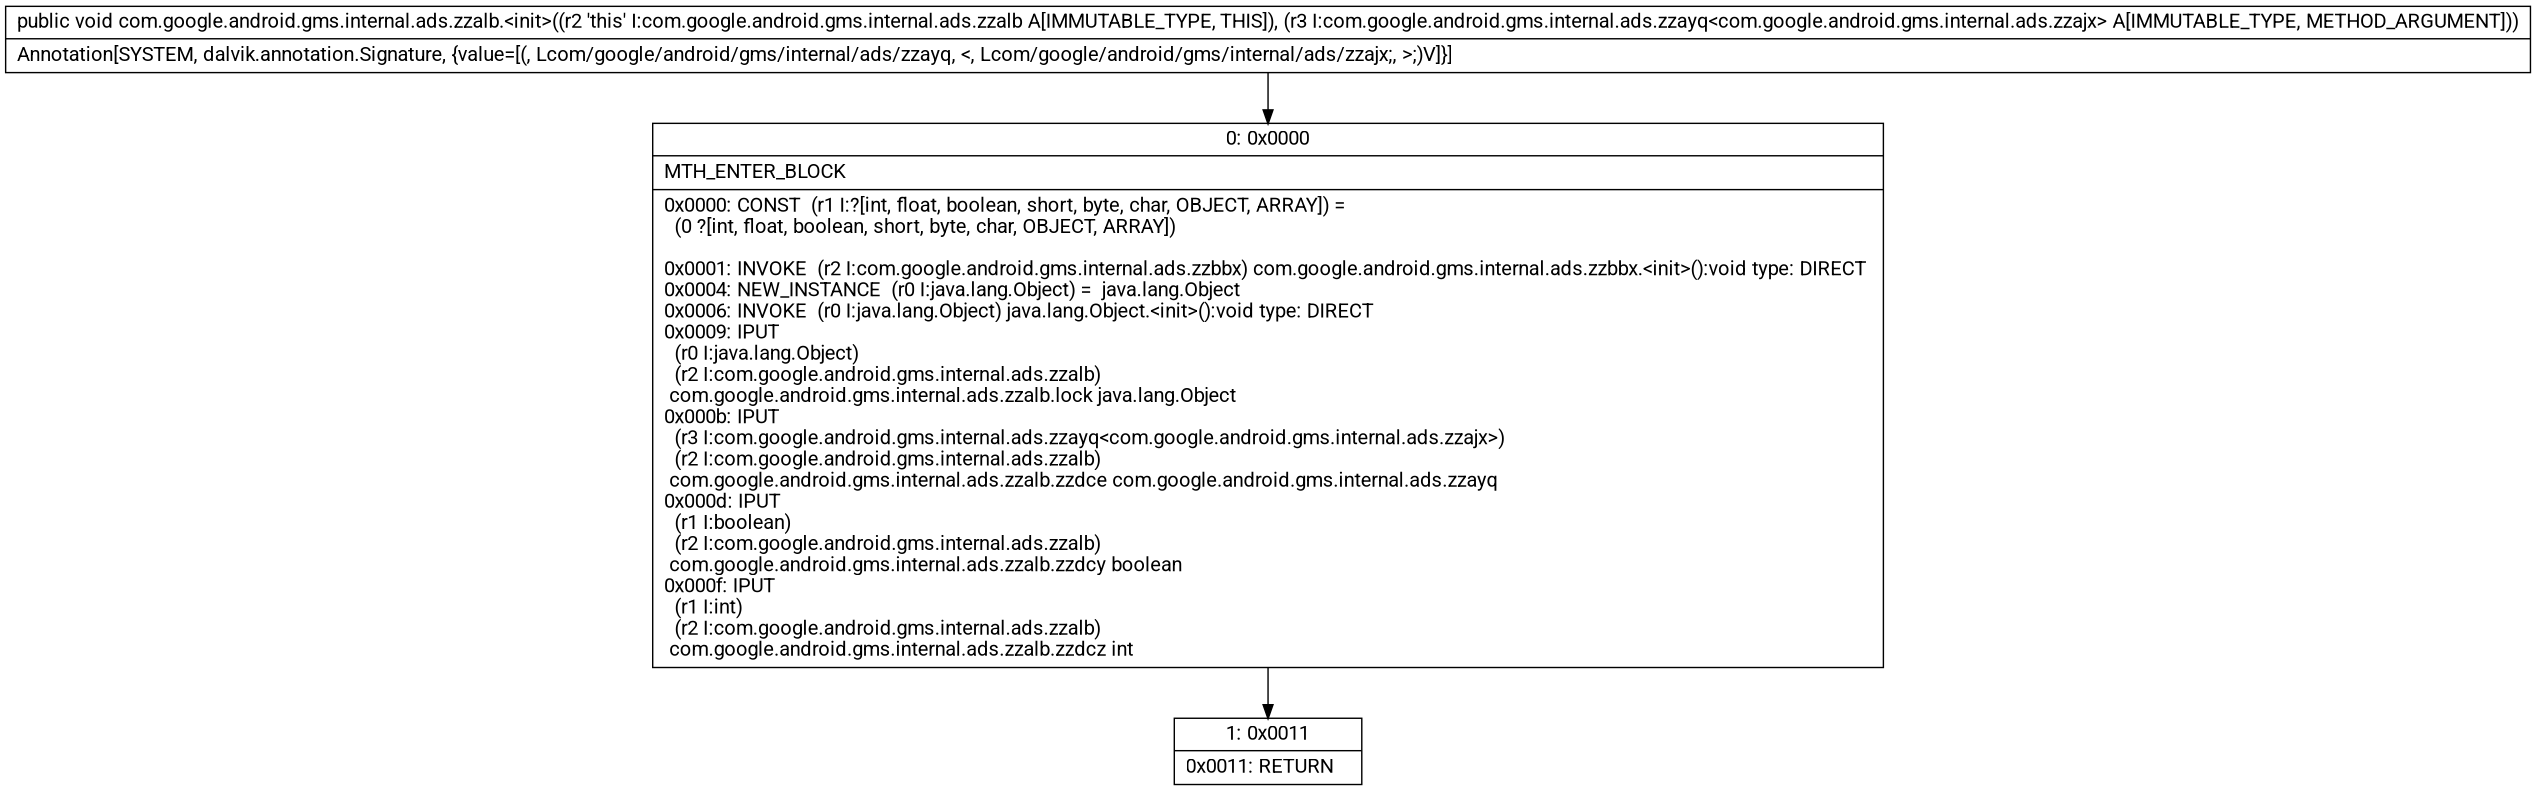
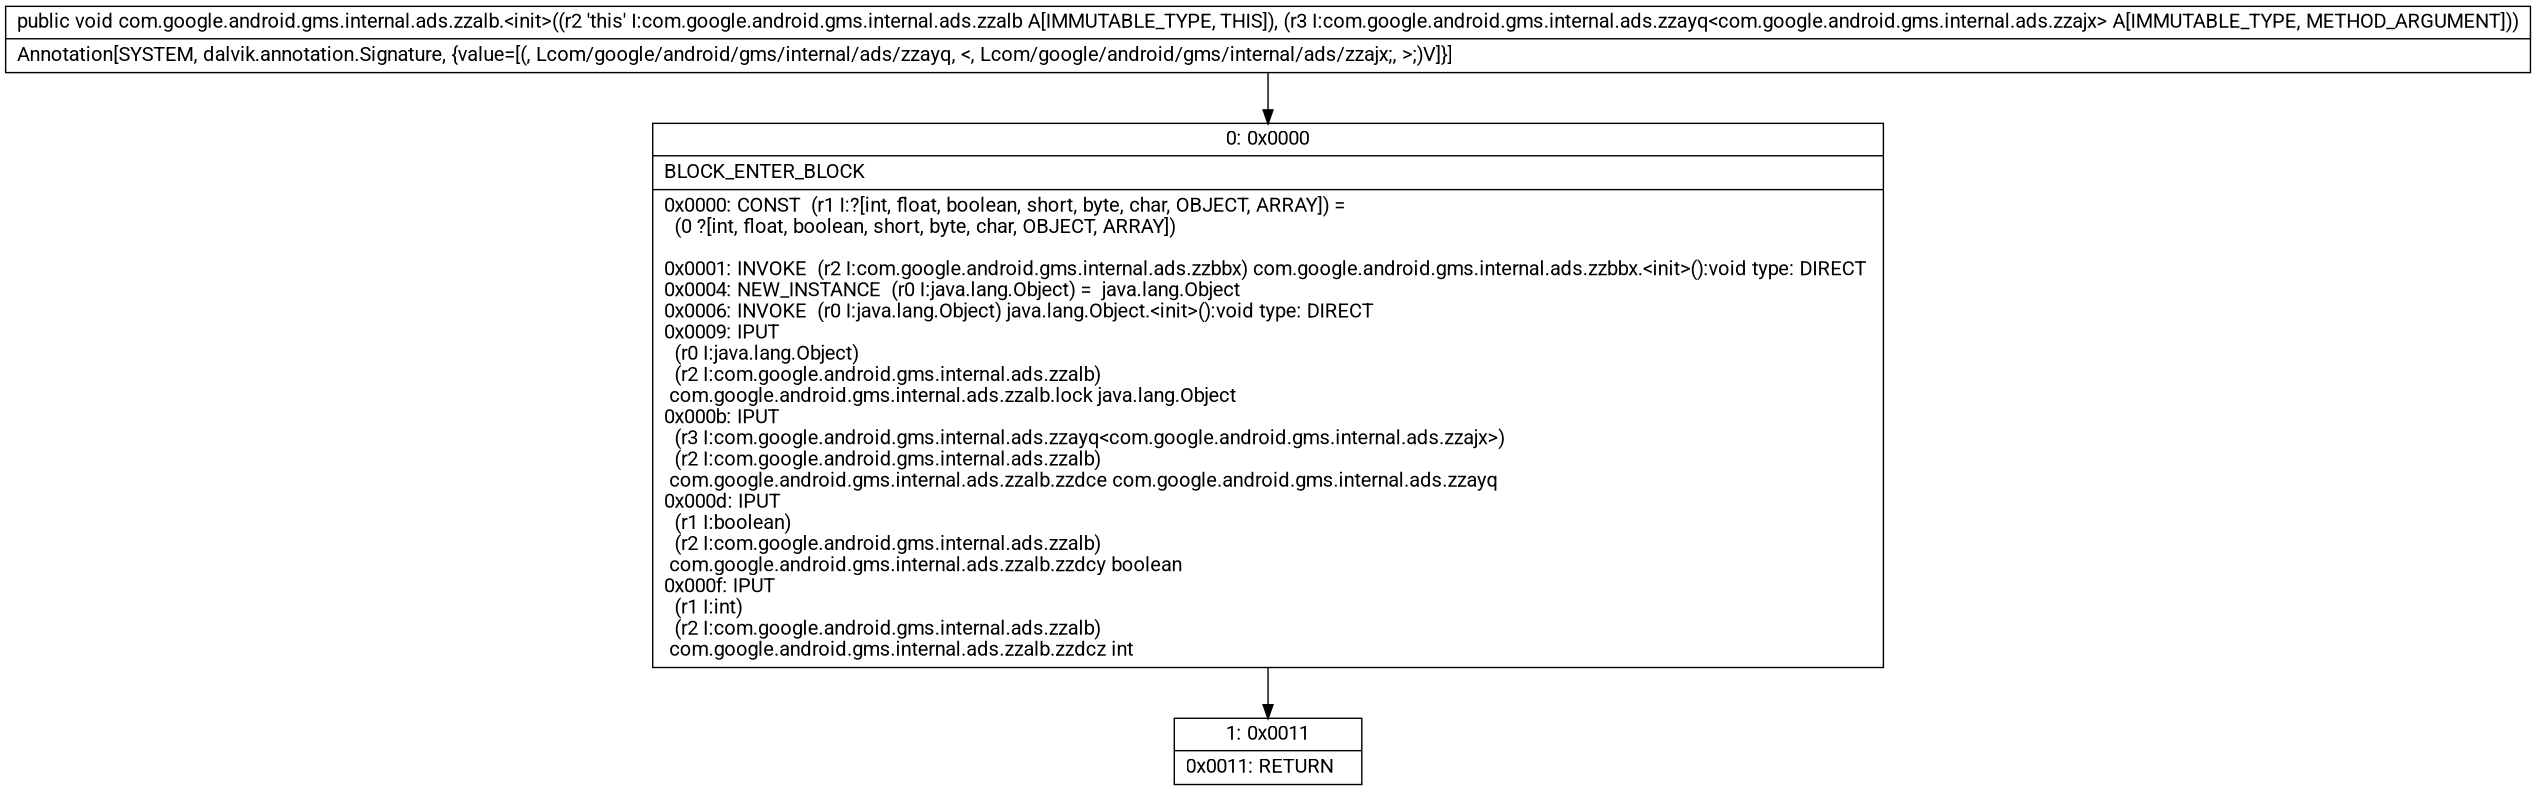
node "0: 0x0000": text "MTH_ENTER_BLOCK" -> "BLOCK_ENTER_BLOCK"
